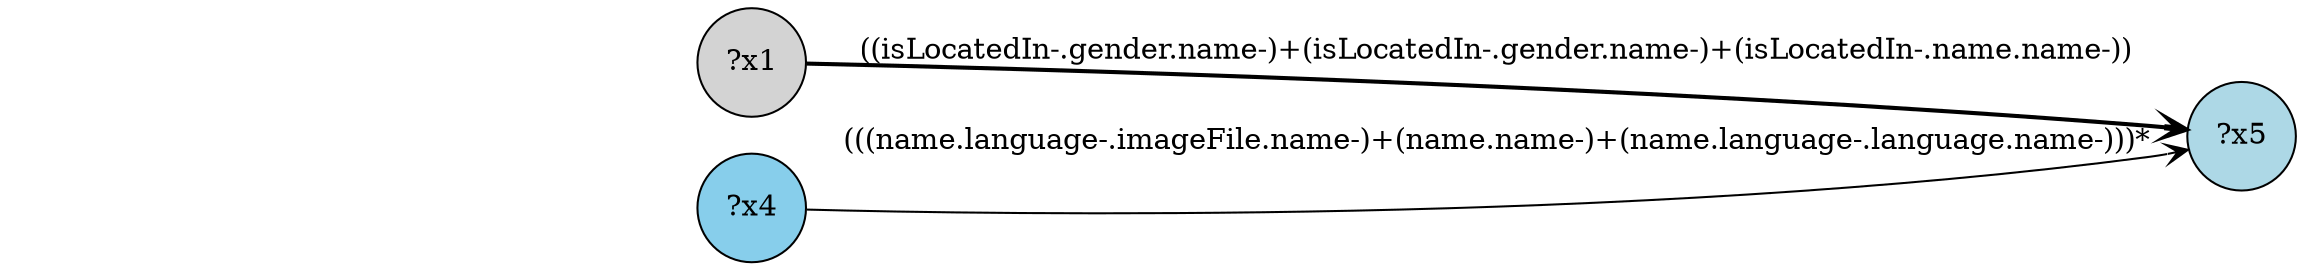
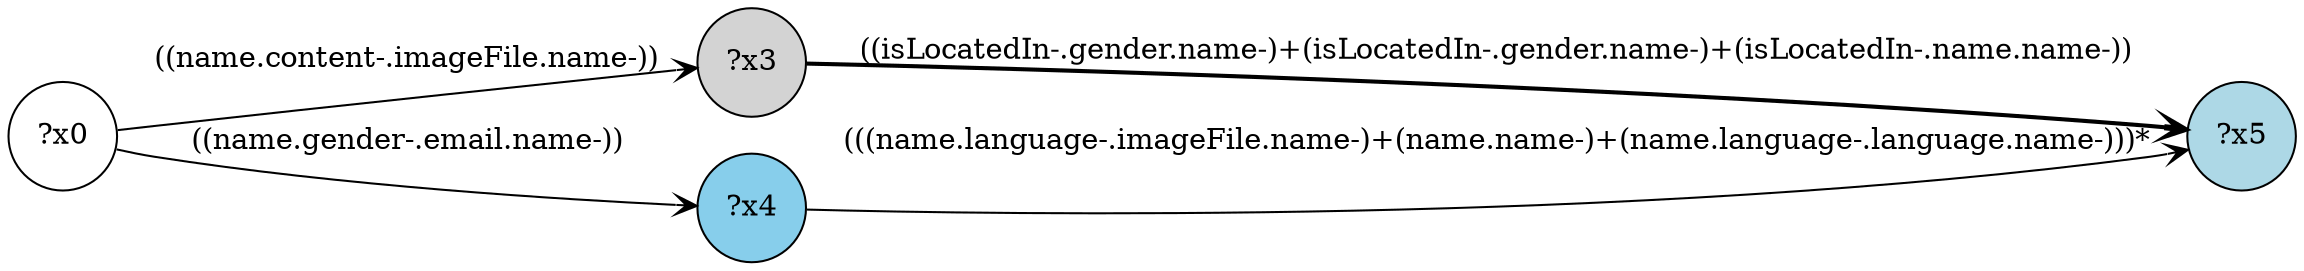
node "?x1": label "?x1" -> "?x3"
node "?x0": added
